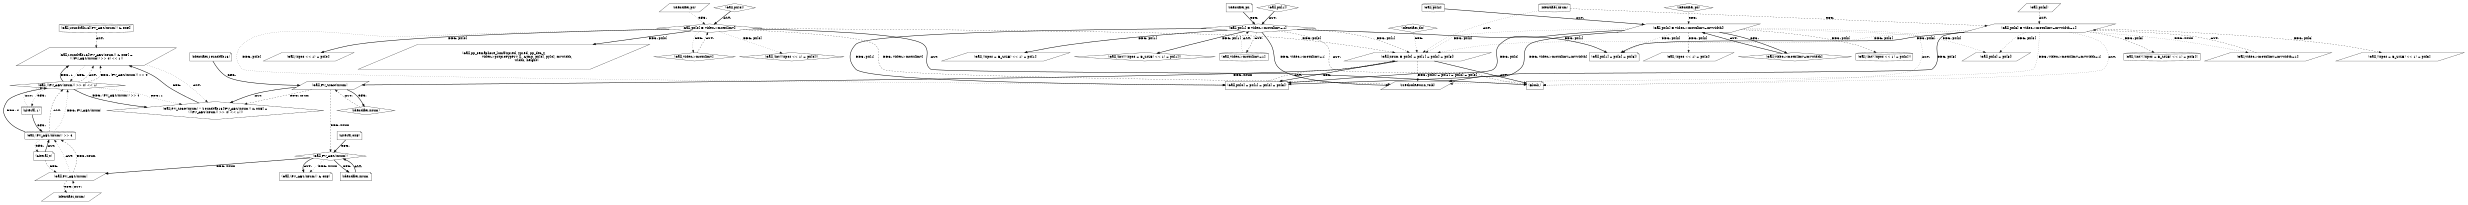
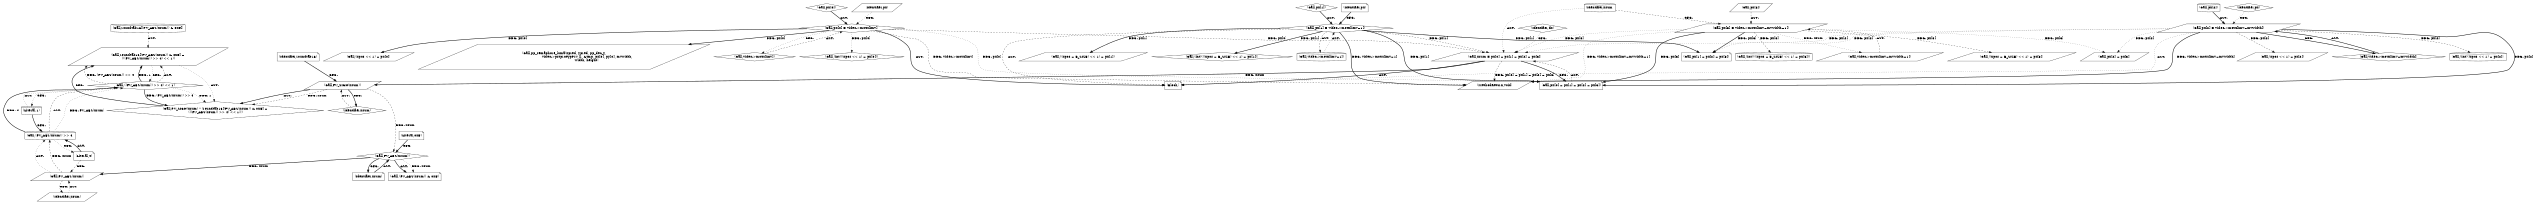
edge "(Call,px[3] = video->motX[imv+mvwidth+1])" -> "(Block,)": removed, label "AST:"
